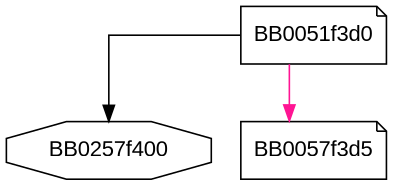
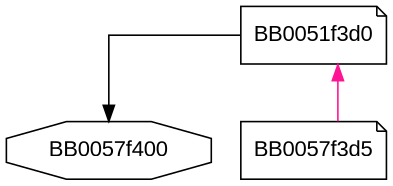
edge "BB0051f3d0" -> "BB0057f3d5": reversed
node "BB0257f400": label "BB0257f400" -> "BB0057f400"
